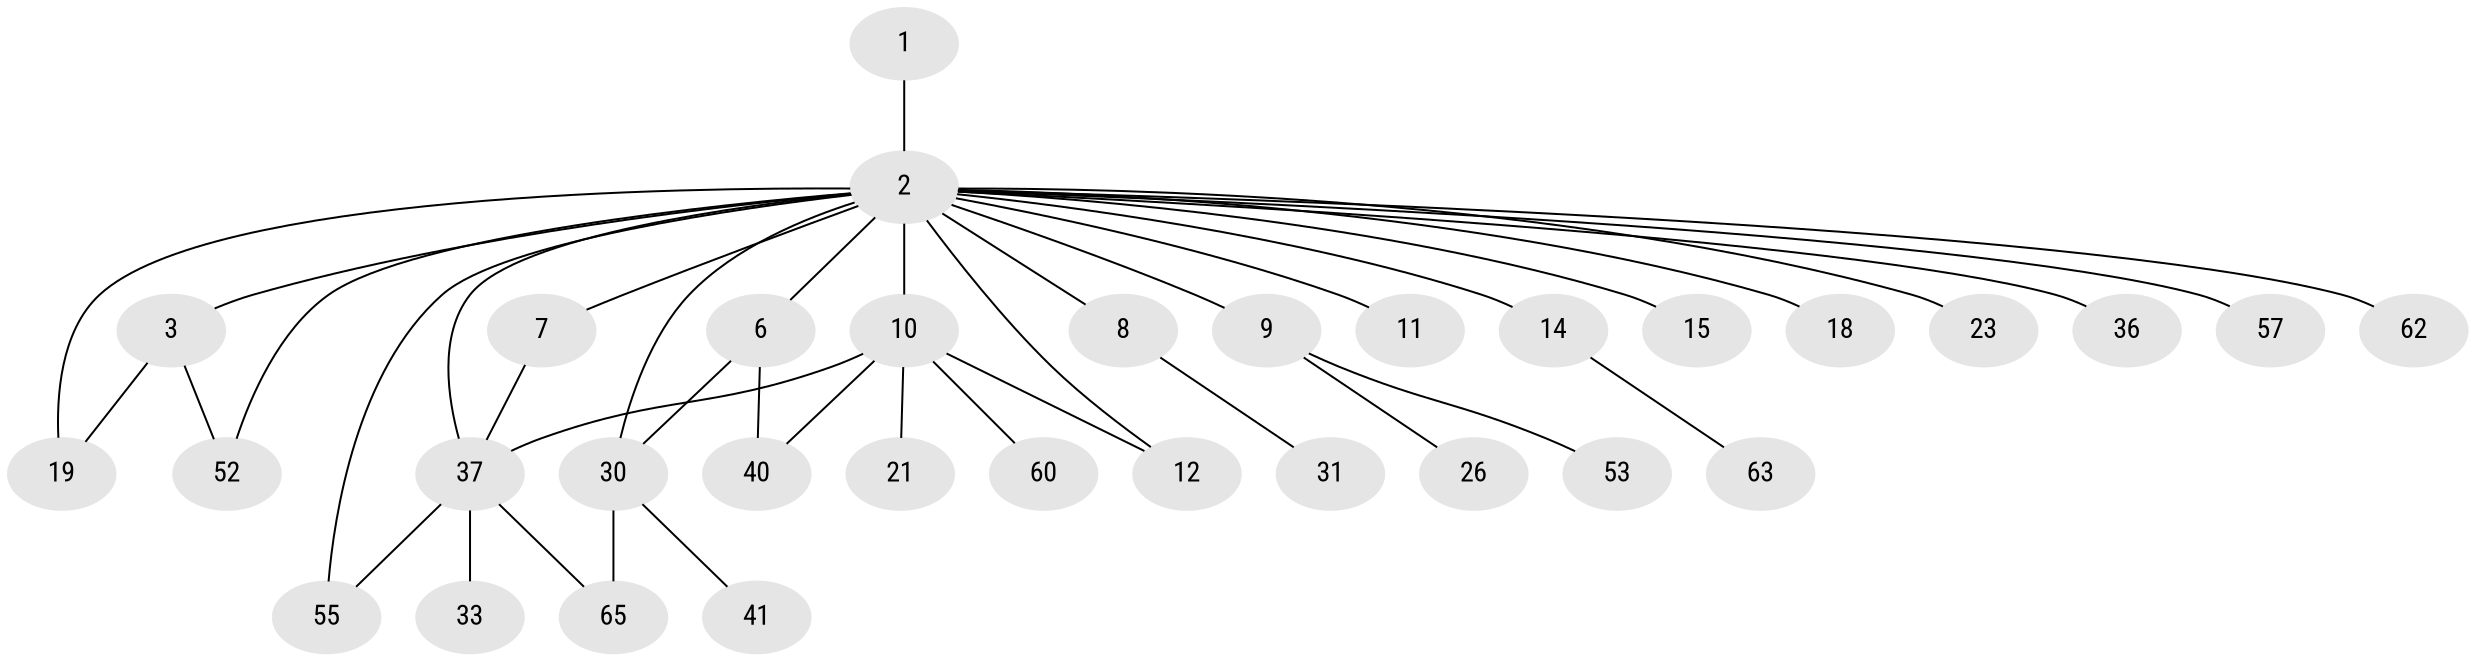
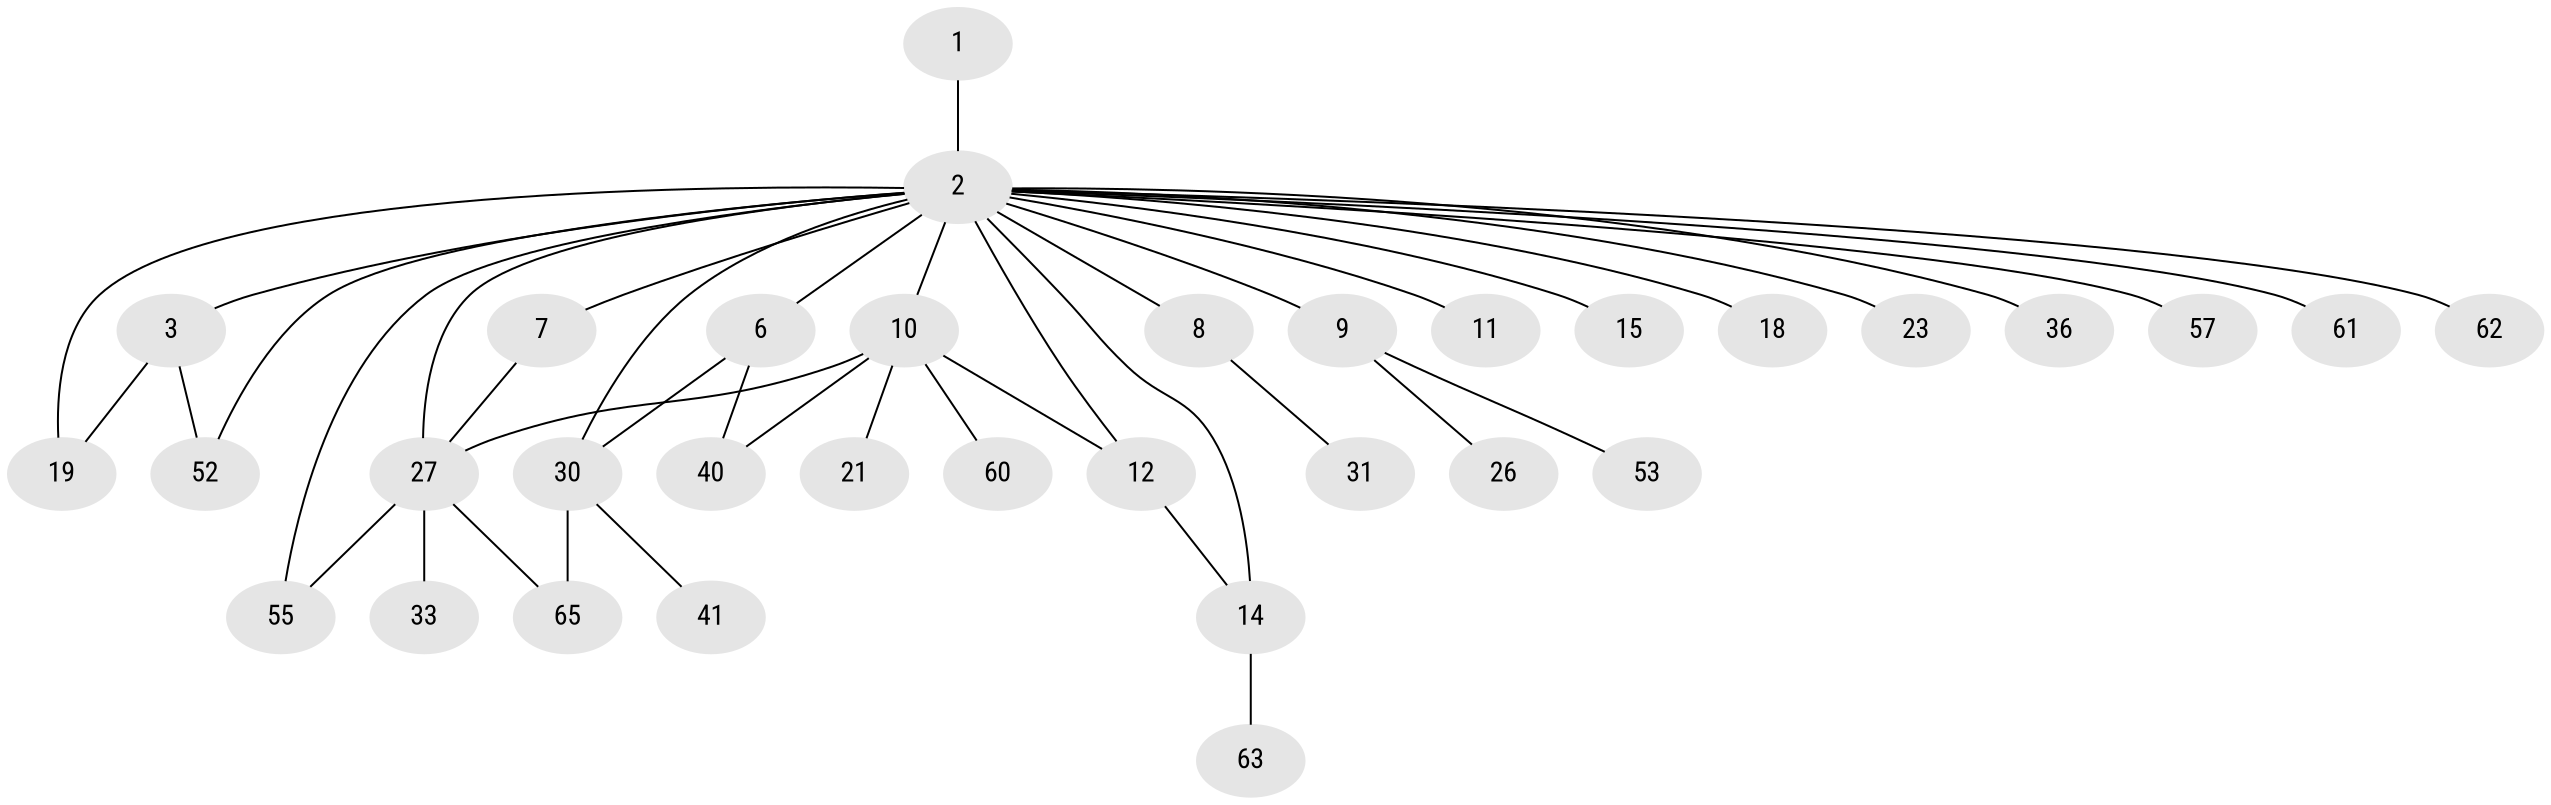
node "61": added
node "37": label "37" -> "27"
edge "12" -- "14": added
